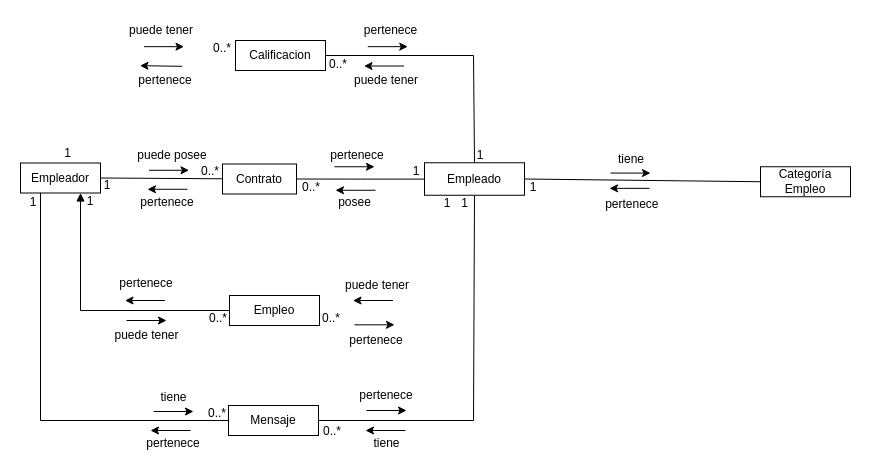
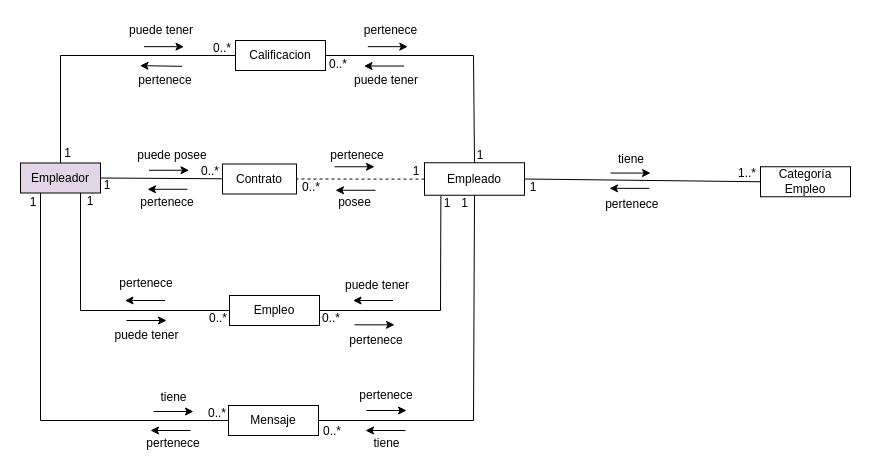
edge "Calificacion" -- "Empleador": added
node "1..*": added
node "Empleador": fillcolor #ffffff -> #e1d5e7
edge "Contrato" -- "Empleado": style solid -> dashed
edge "Empleo" -> "Empleador": arrowhead block -> none
edge "Empleado" -- "Empleo": added
